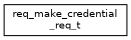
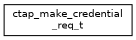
node "req_make_credential _req_t": label "req_make_credential _req_t" -> "ctap_make_credential _req_t"
